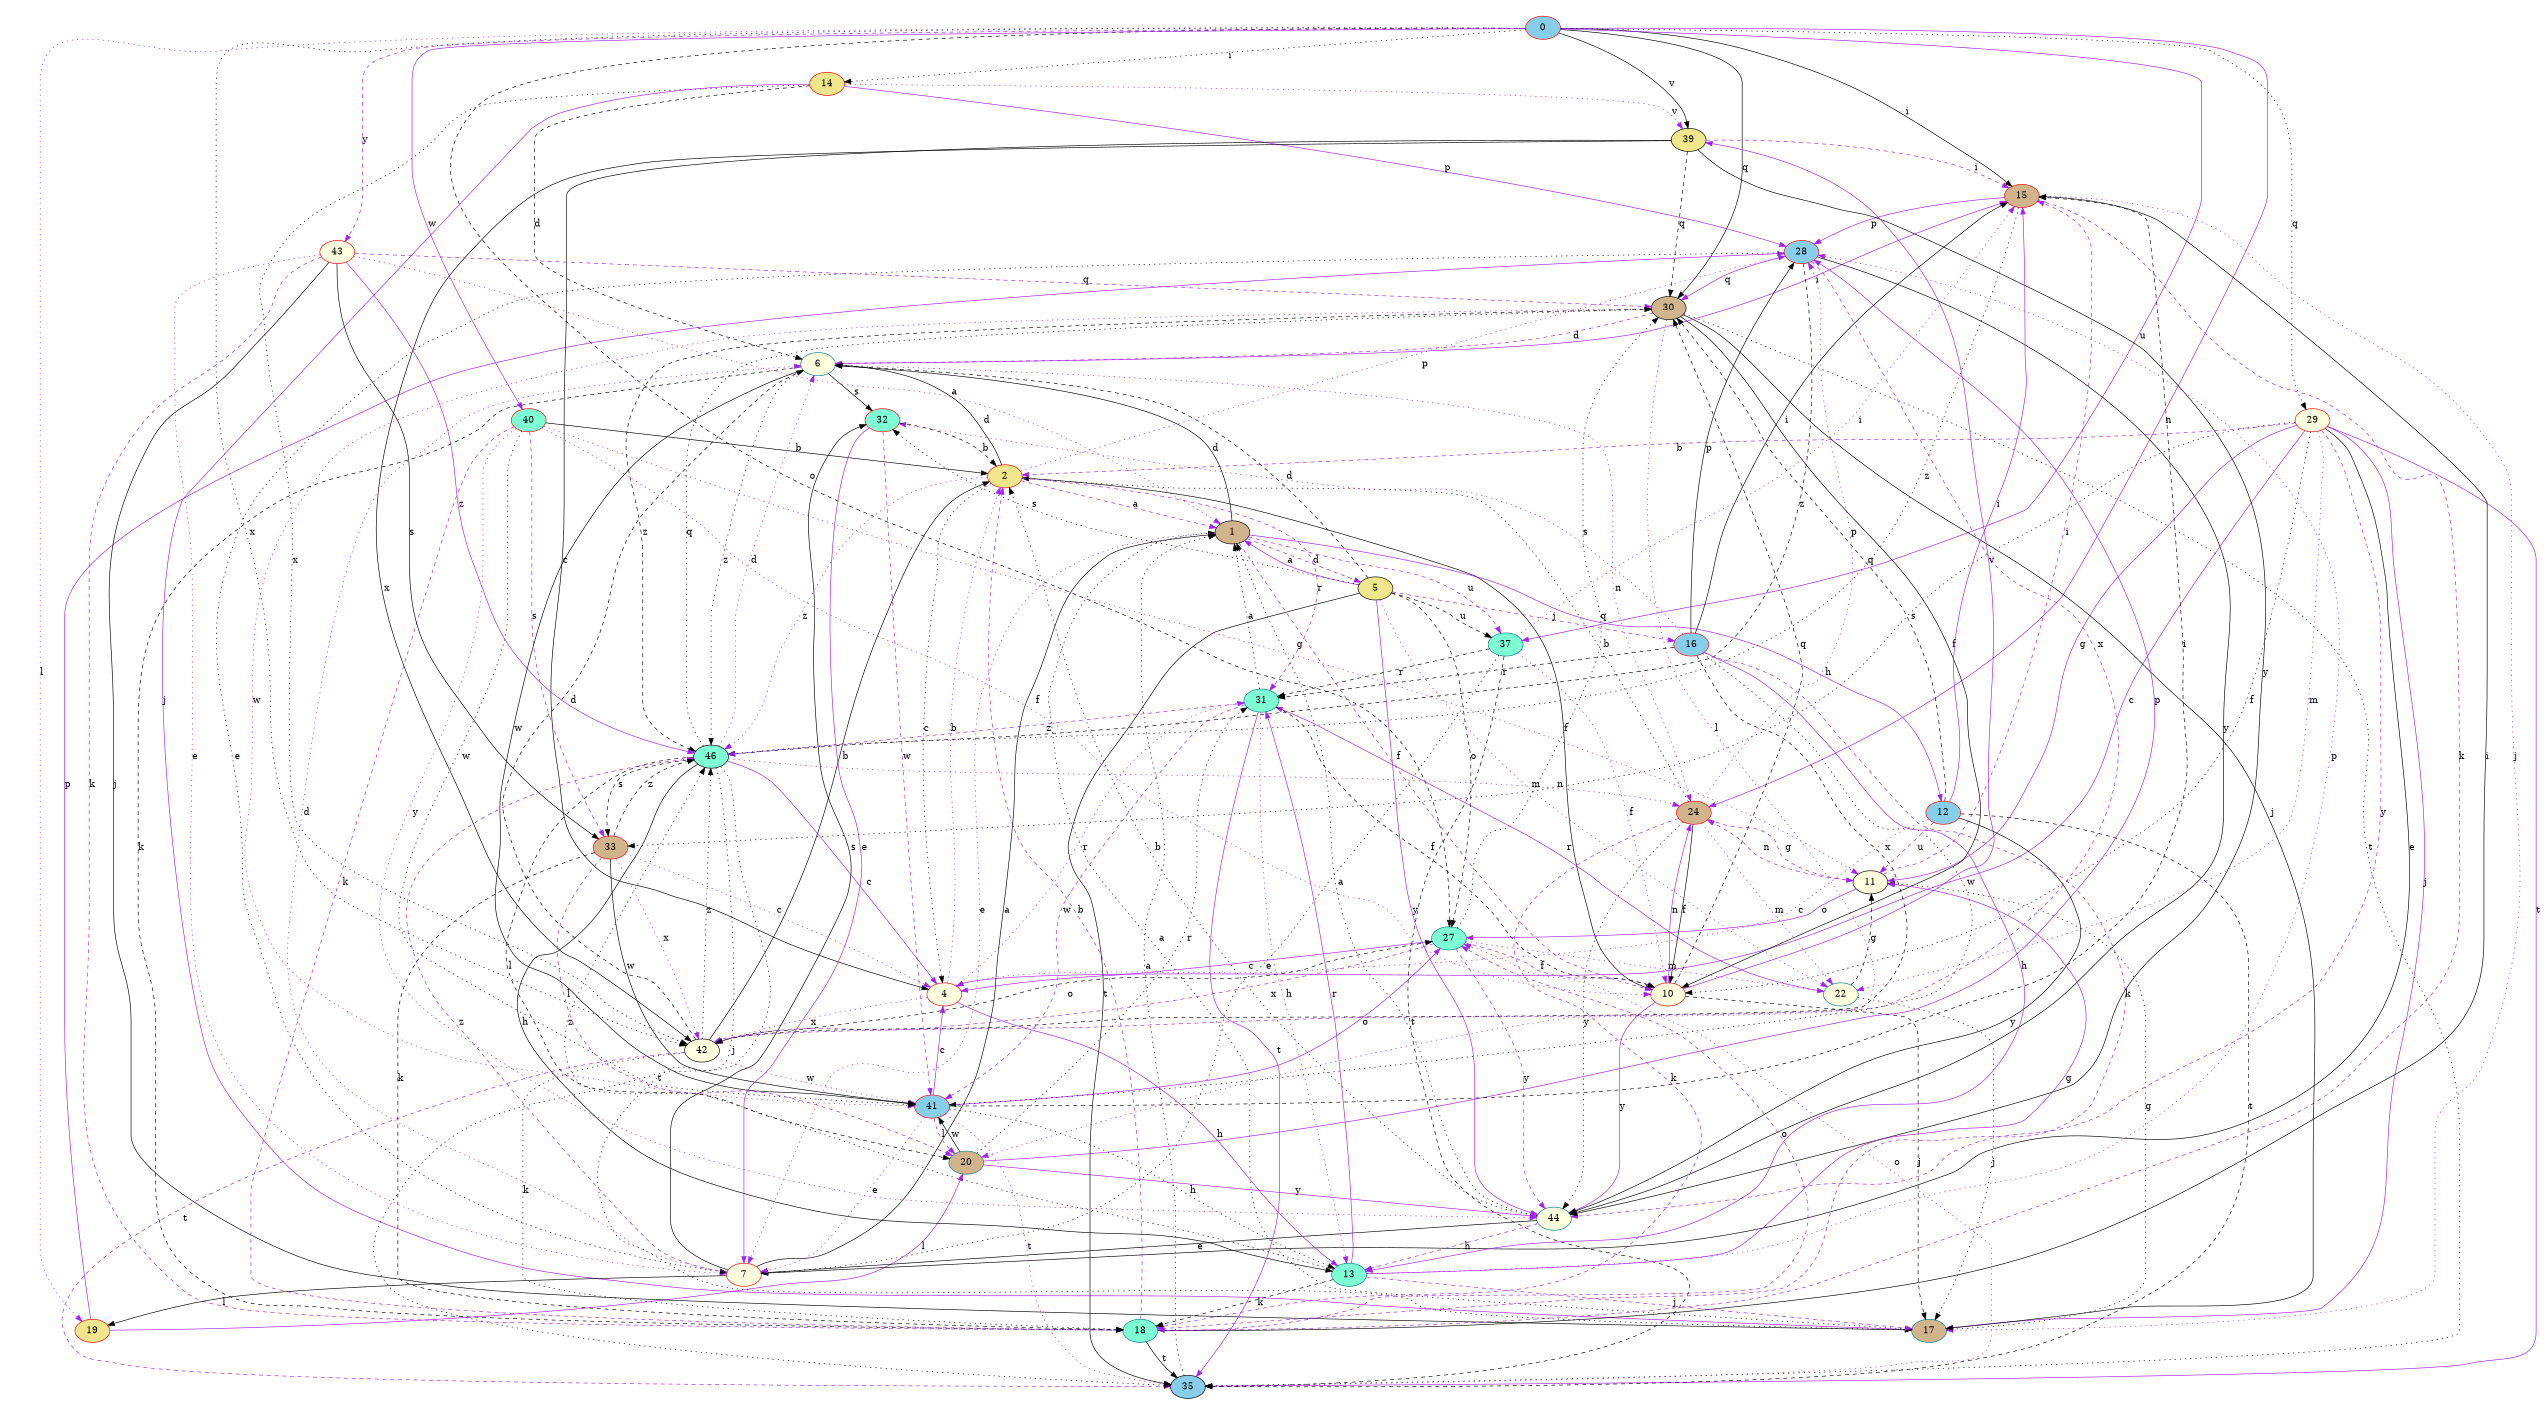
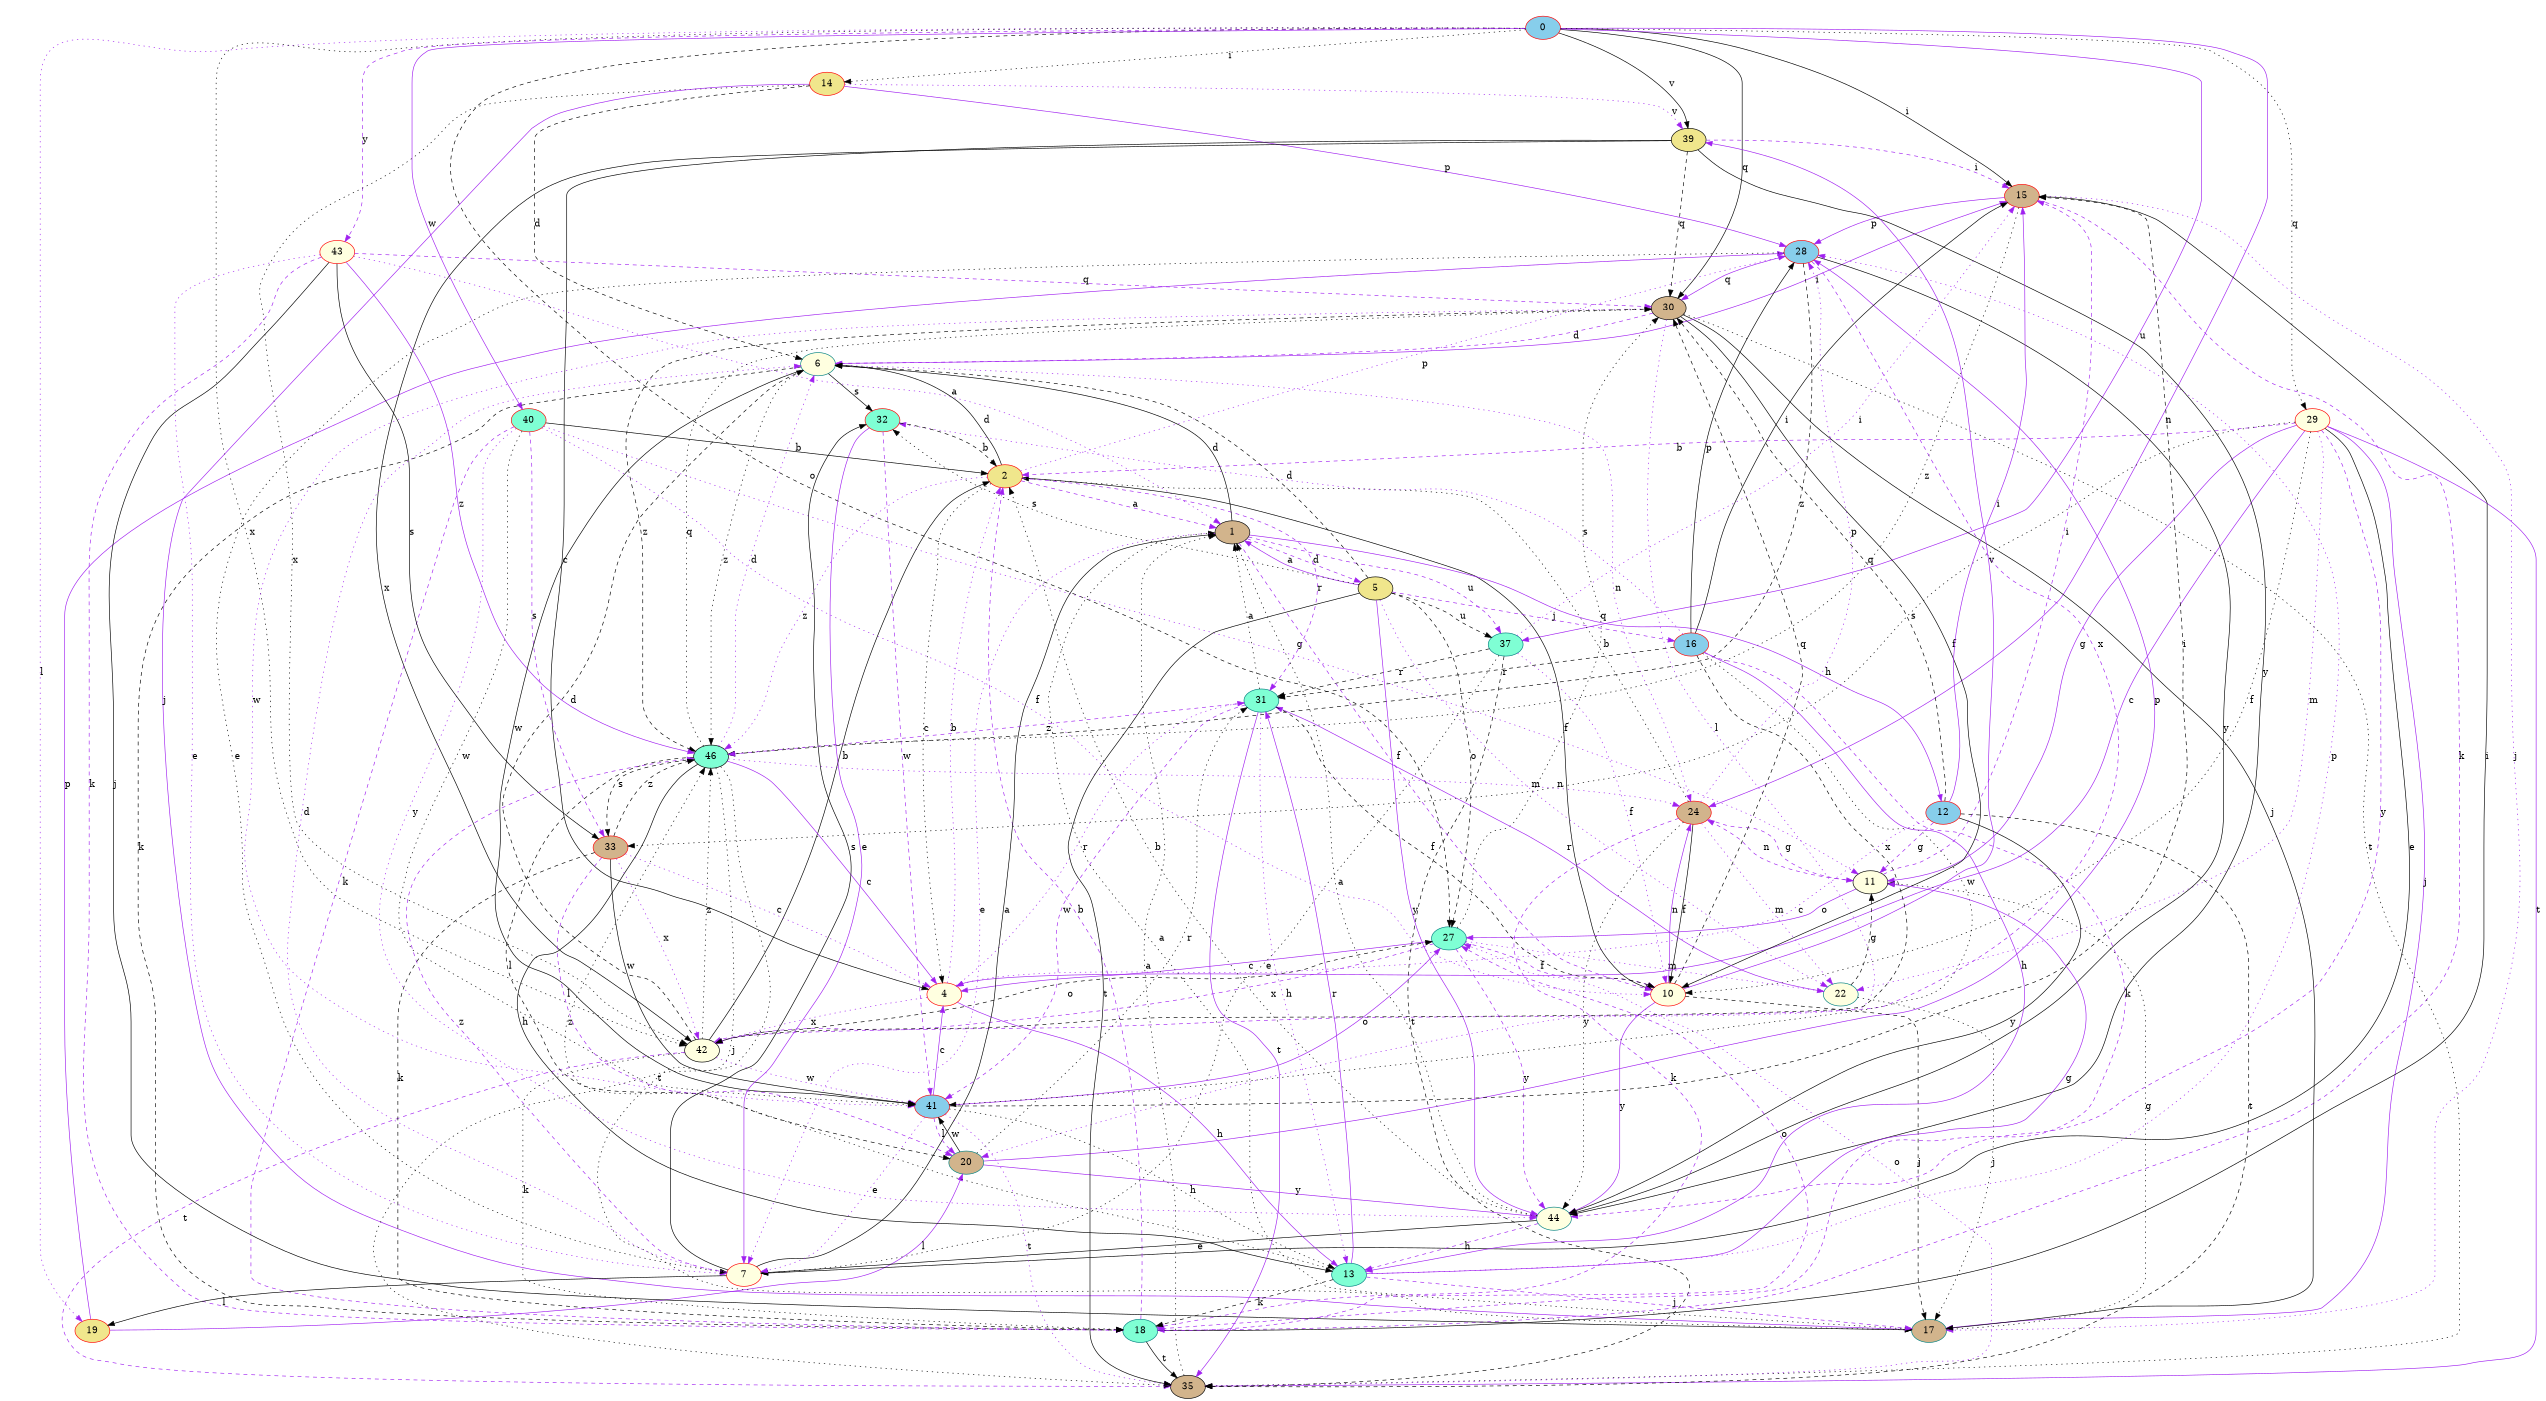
edge "12" -> "11": label "u" -> "g"
node "35": fillcolor skyblue -> tan
